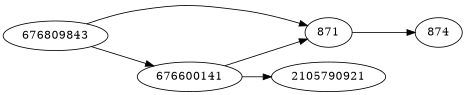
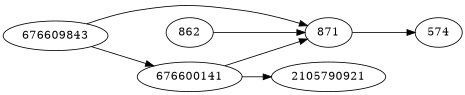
node "862": added
node "874": label "874" -> "574"
node "676809843": label "676809843" -> "676609843"
